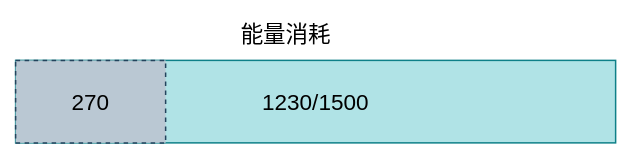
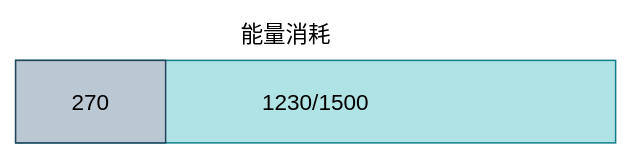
node "270": style dashed -> solid
